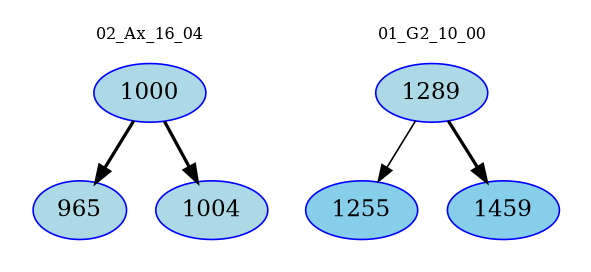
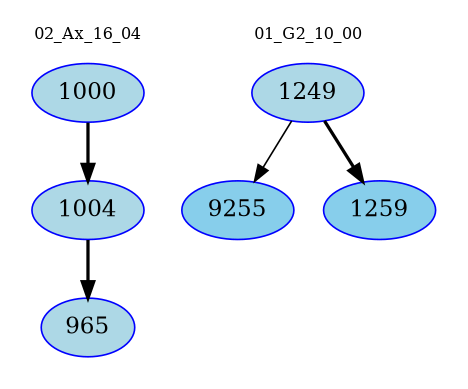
node "1289": label "1289" -> "1249"
edge "1000" -> "965": now "1004" -> "965"
node "1255": label "1255" -> "9255"
node "1459": label "1459" -> "1259"
